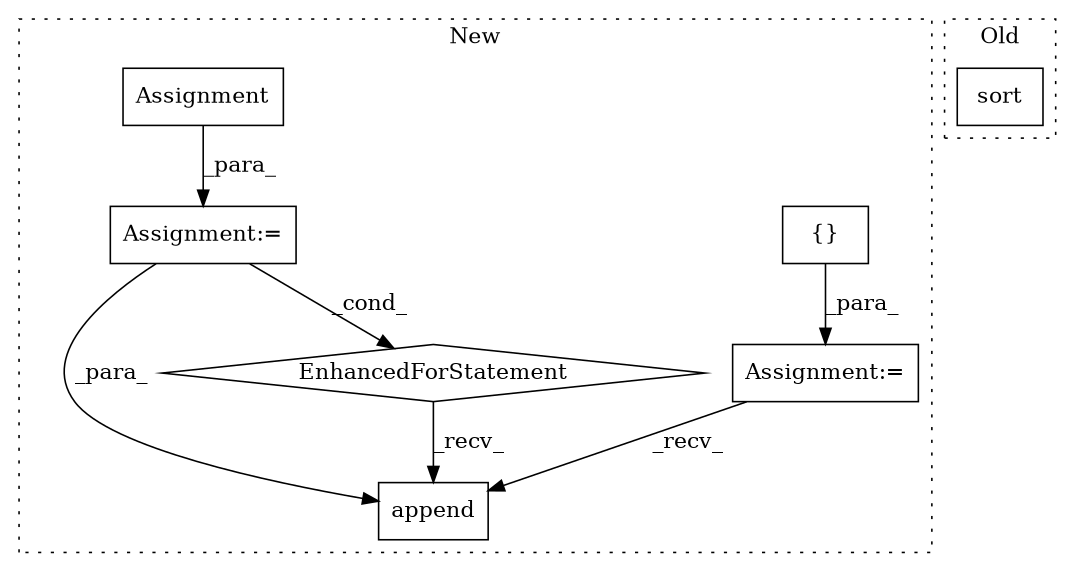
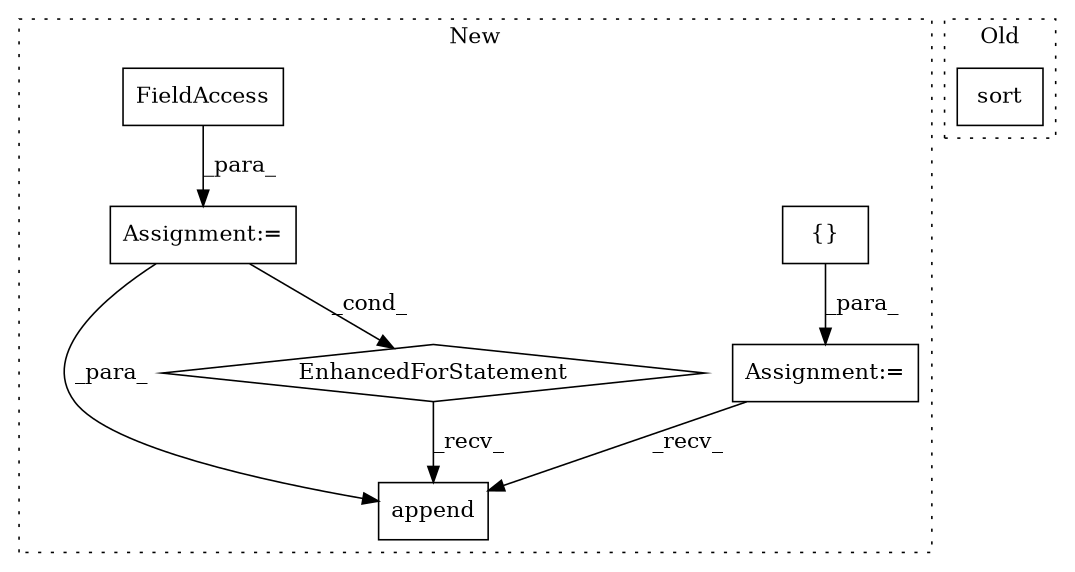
node "Assignment": label "Assignment" -> "FieldAccess"
